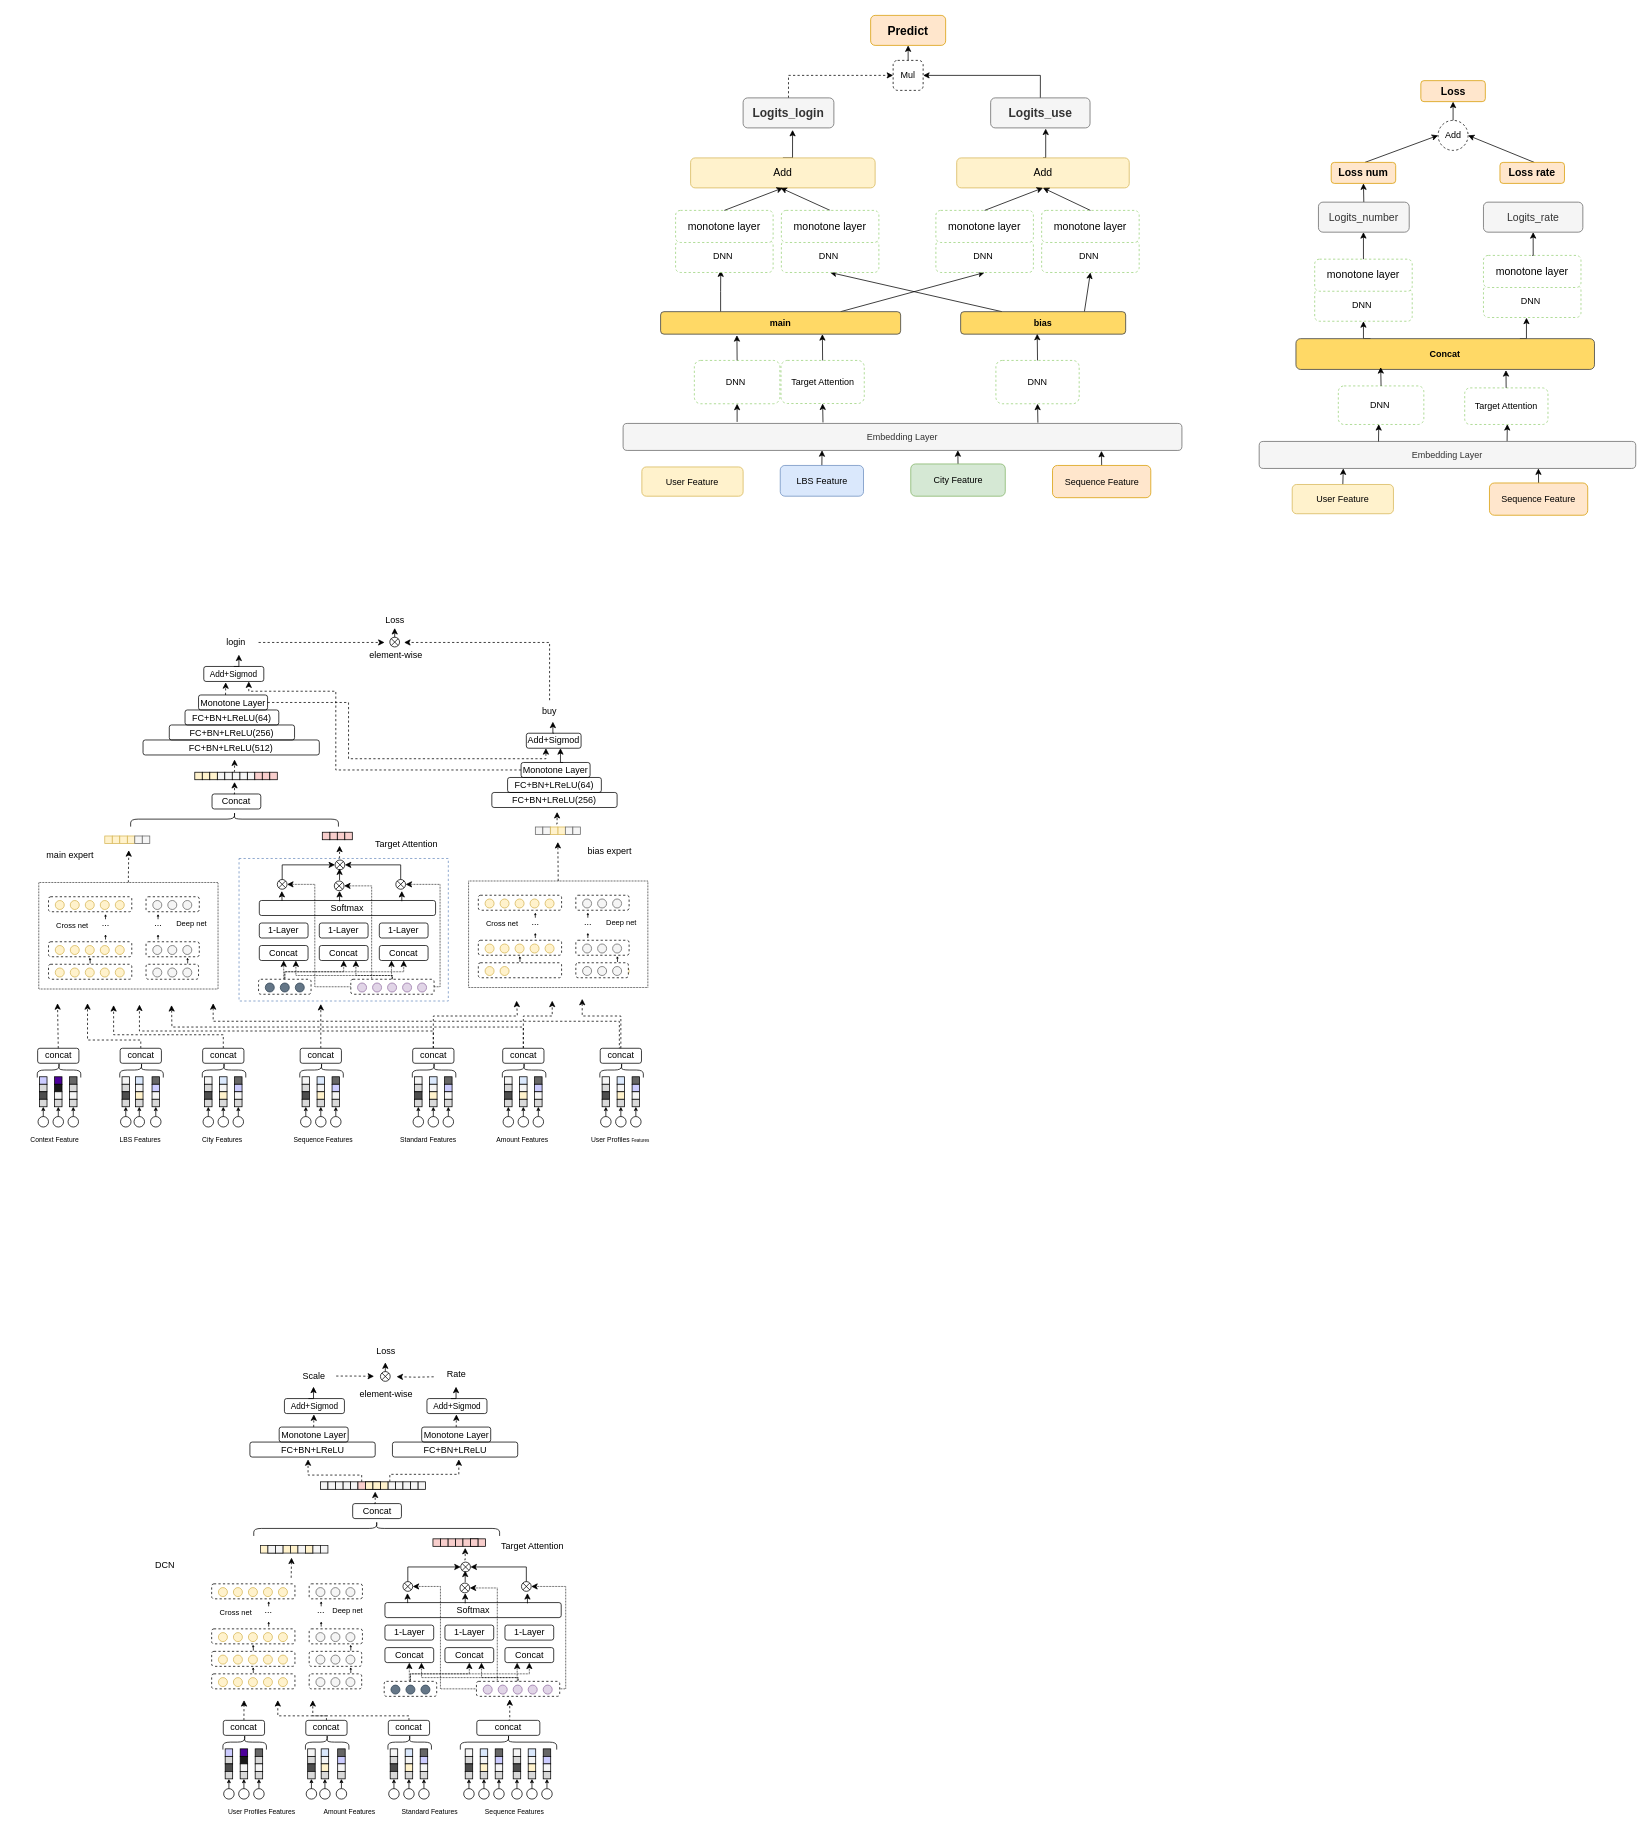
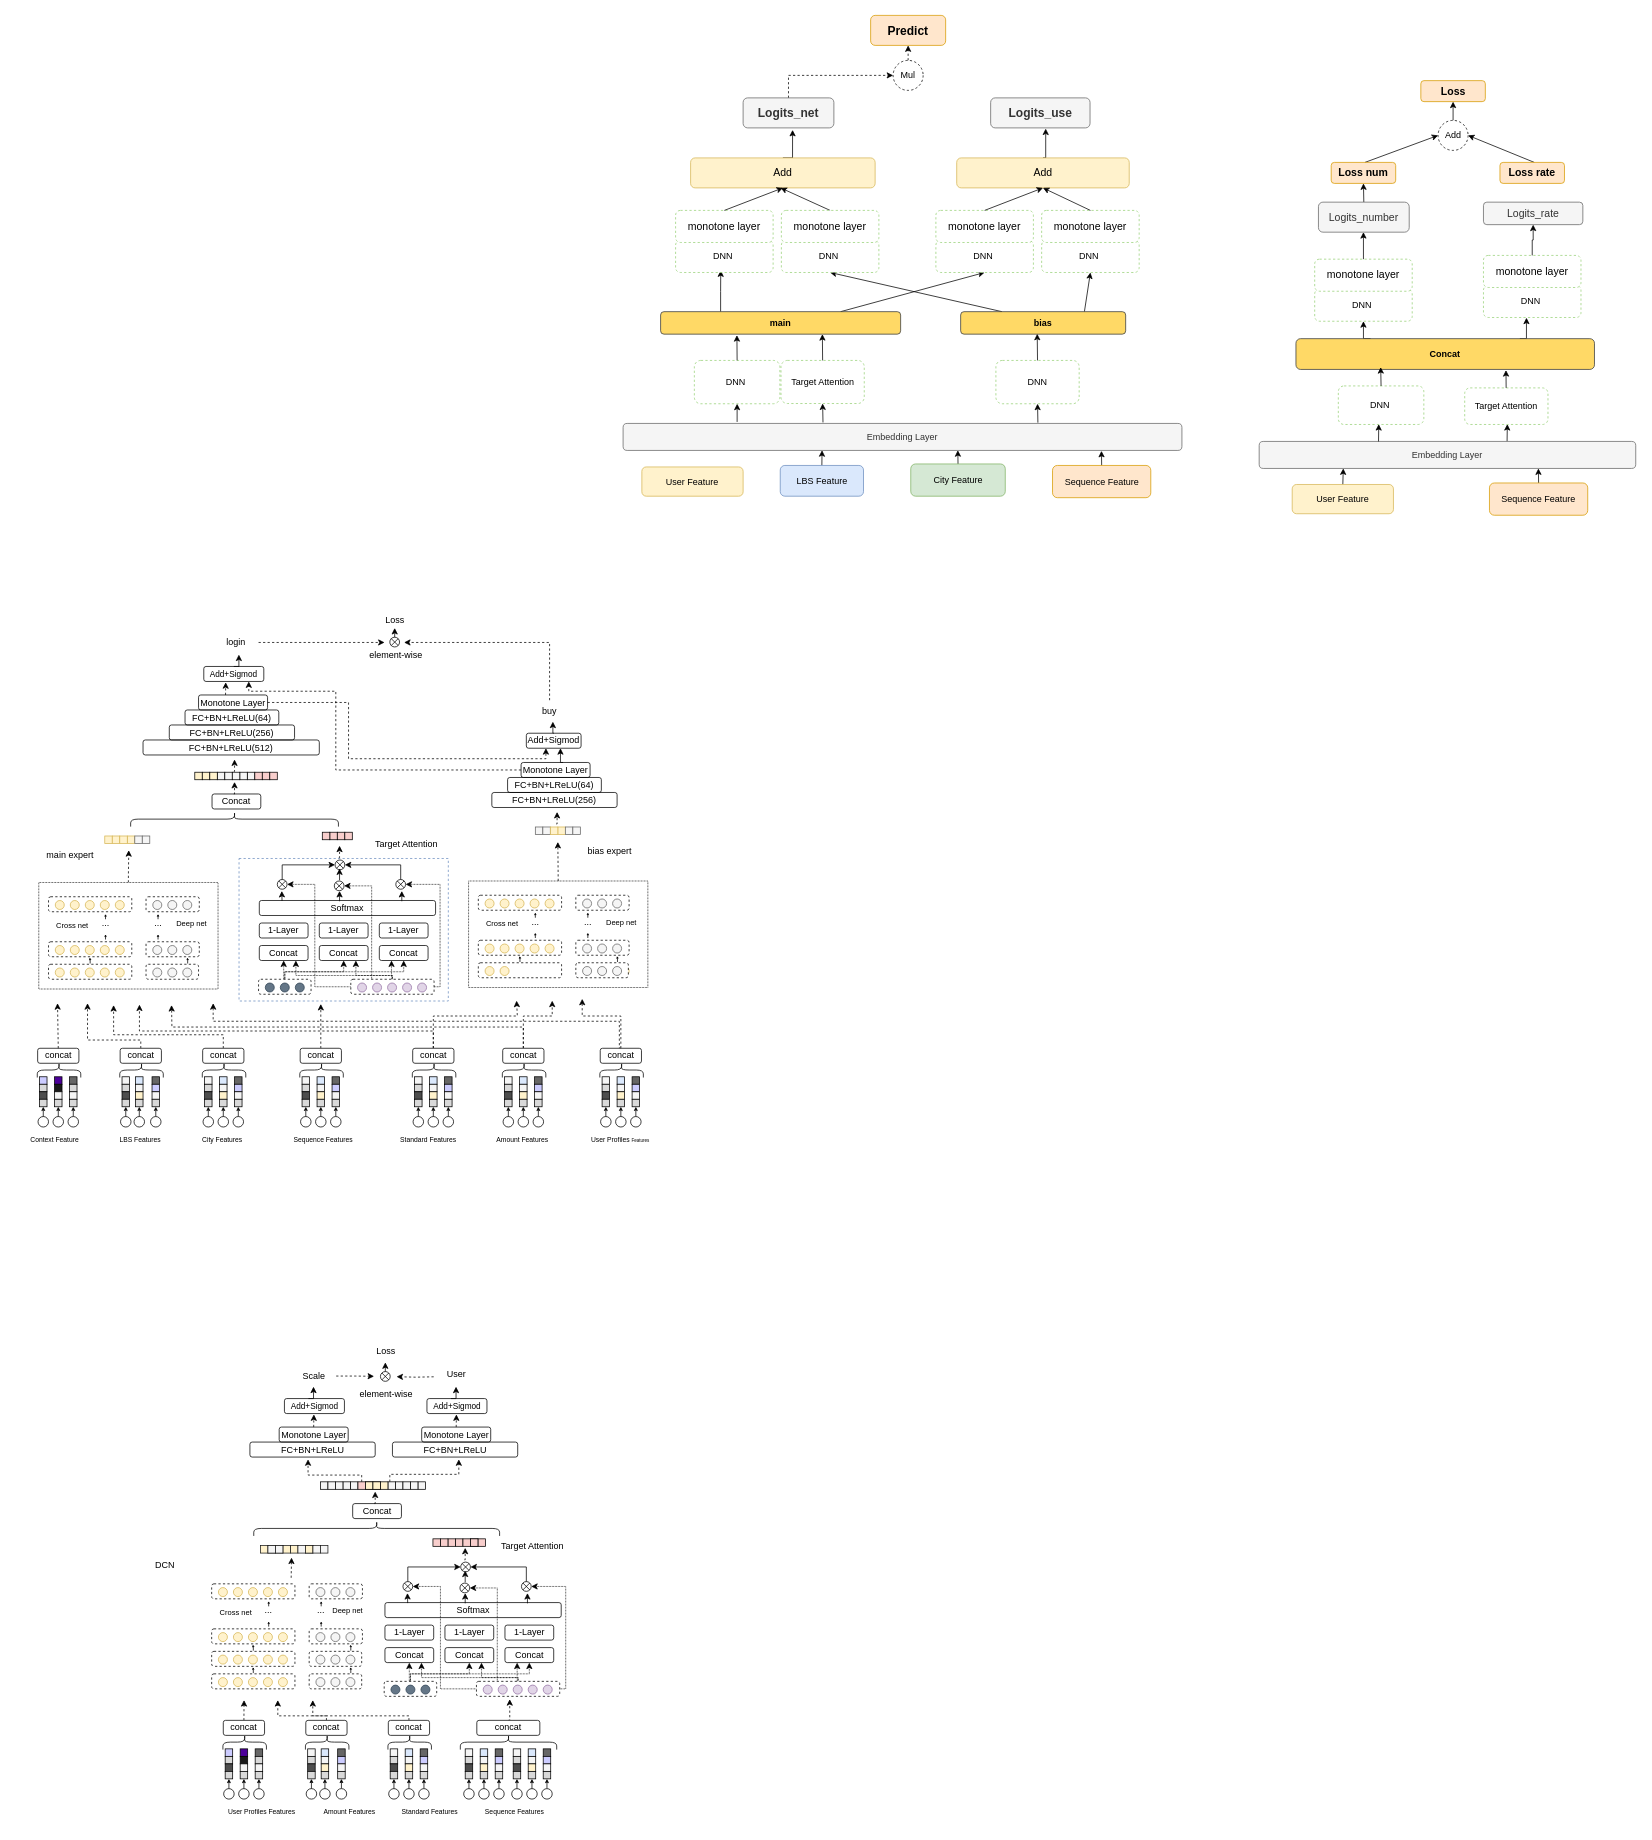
edge "Mul" -> "Predict": style solid -> dashed
node "Mul": shape rounded rectangle -> ellipse
edge "Logits_use" -> "Mul": removed
node "Logits_login": label "Logits_login" -> "Logits_net"
node "Logits_rate": size 99x30 -> 99x23
node "Rate": label "Rate" -> "User"
